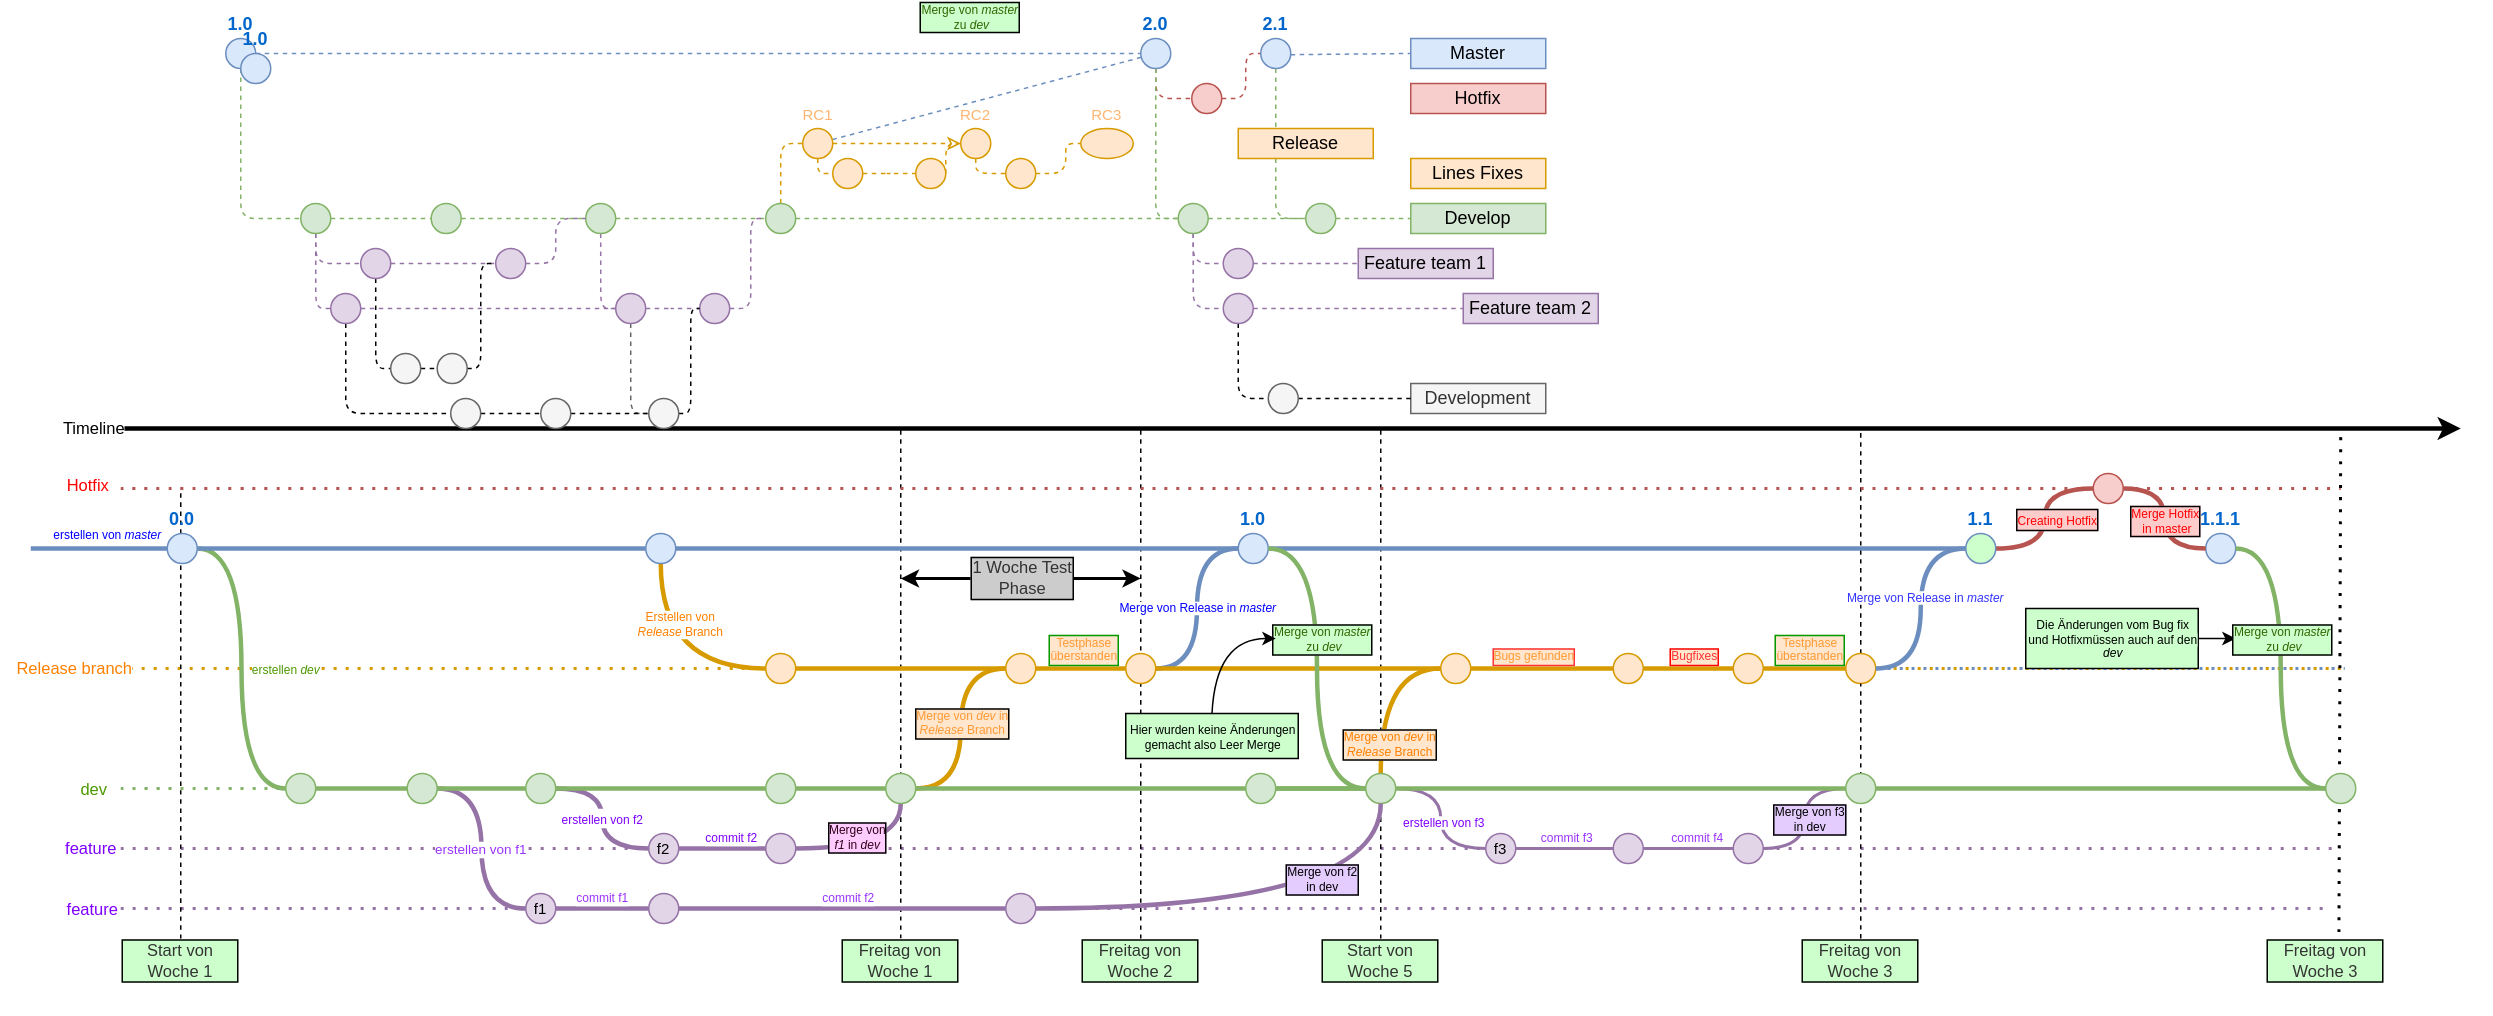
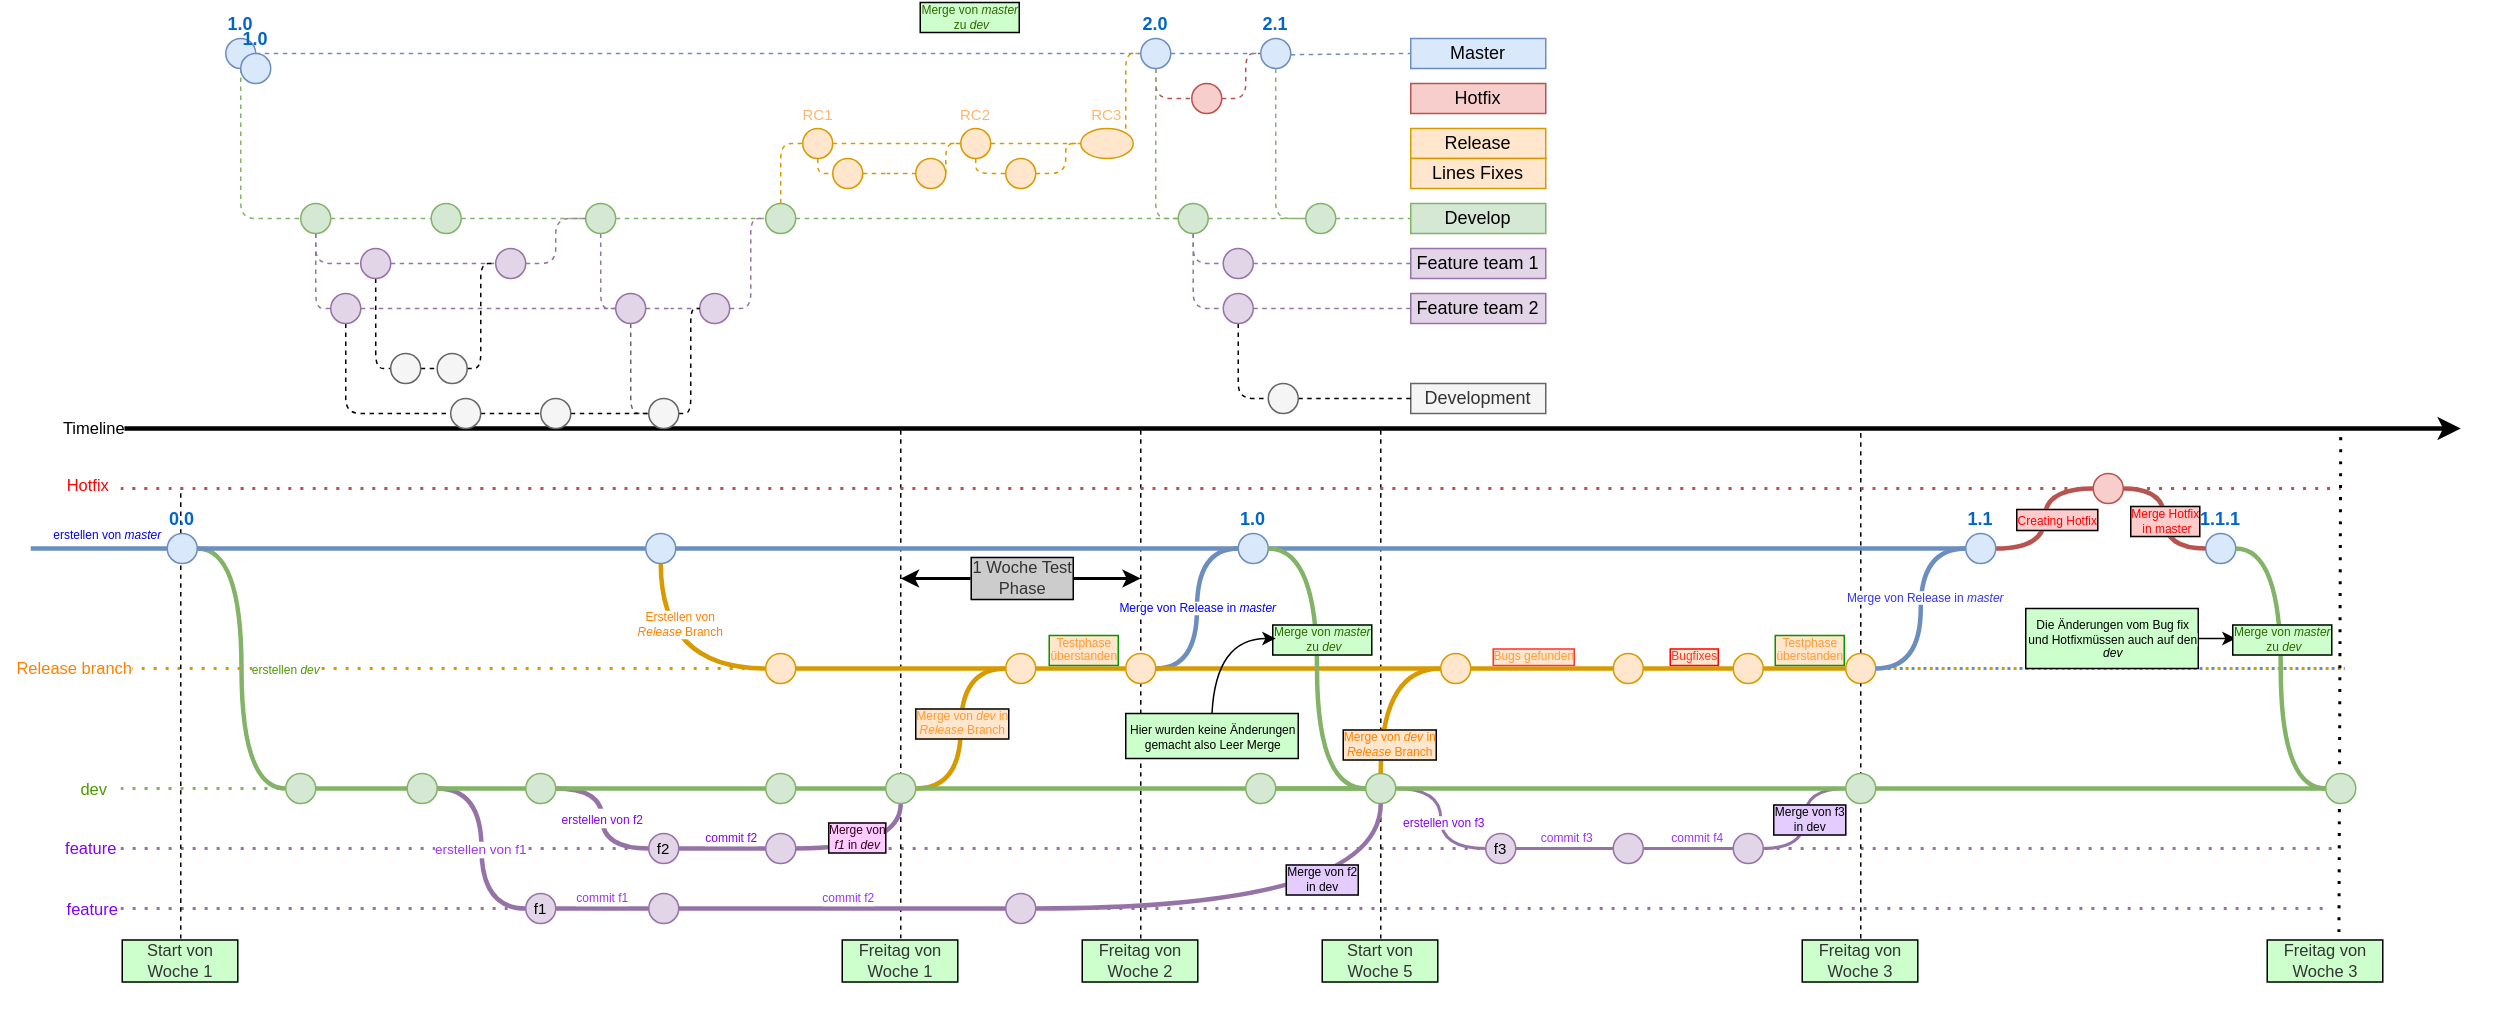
edge "2.0" -- "RC1": now "2.0" -- "2.1"
edge "RC1" -> "RC2": arrowhead classic -> none
edge "2.0" -- "RC2": added
node "Release": moved (1306, 143) -> (1478, 143)
node "Feature team 1": moved (1426, 263) -> (1478, 263)
node "Feature team 2": moved (1531, 308) -> (1478, 308)
node "1.1": fillcolor #ccffcc -> #dae8fc
